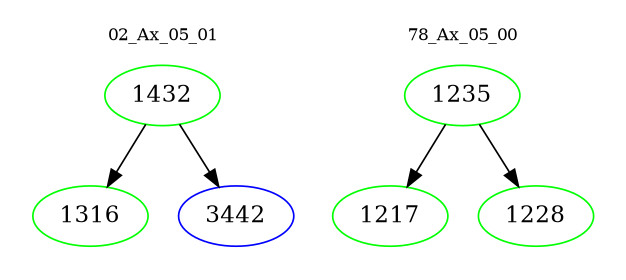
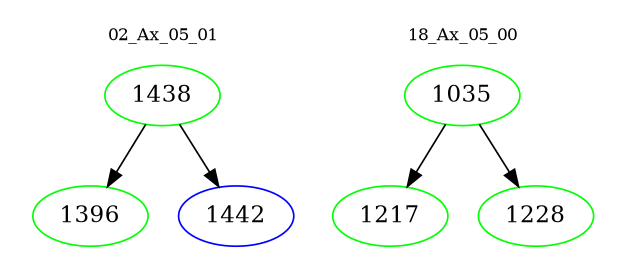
cluster "78_Ax_05_00": label "78_Ax_05_00" -> "18_Ax_05_00"
node "1432": label "1432" -> "1438"
node "1235": label "1235" -> "1035"
node "1316": label "1316" -> "1396"
node "3442": label "3442" -> "1442"
